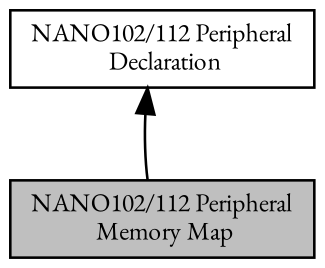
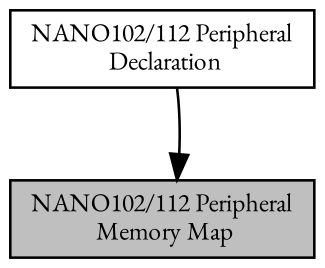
edge "NANO102/112 Peripheral Memory Map" -> "NANO102/112 Peripheral Declaration": reversed
